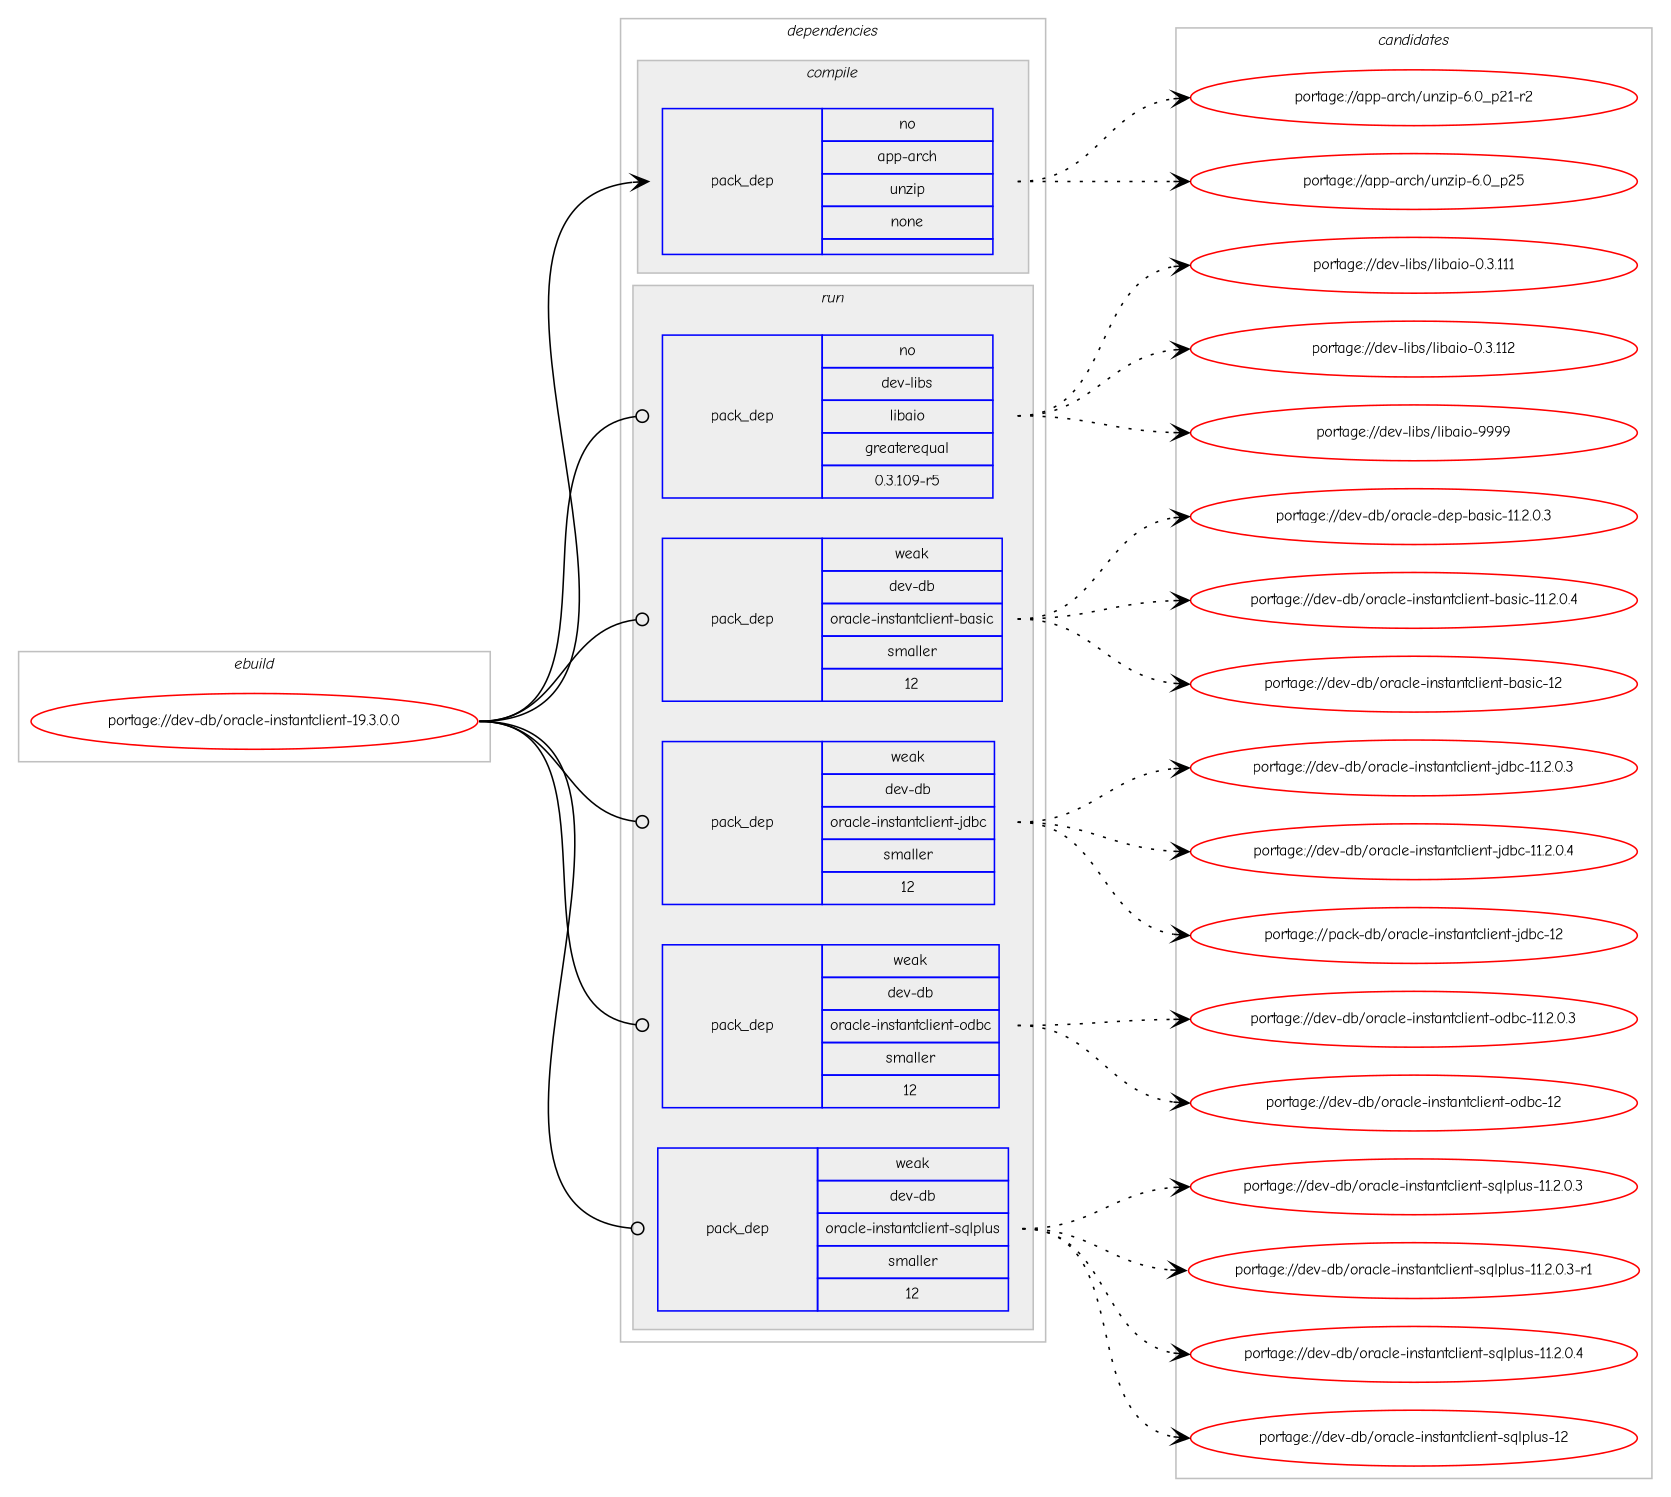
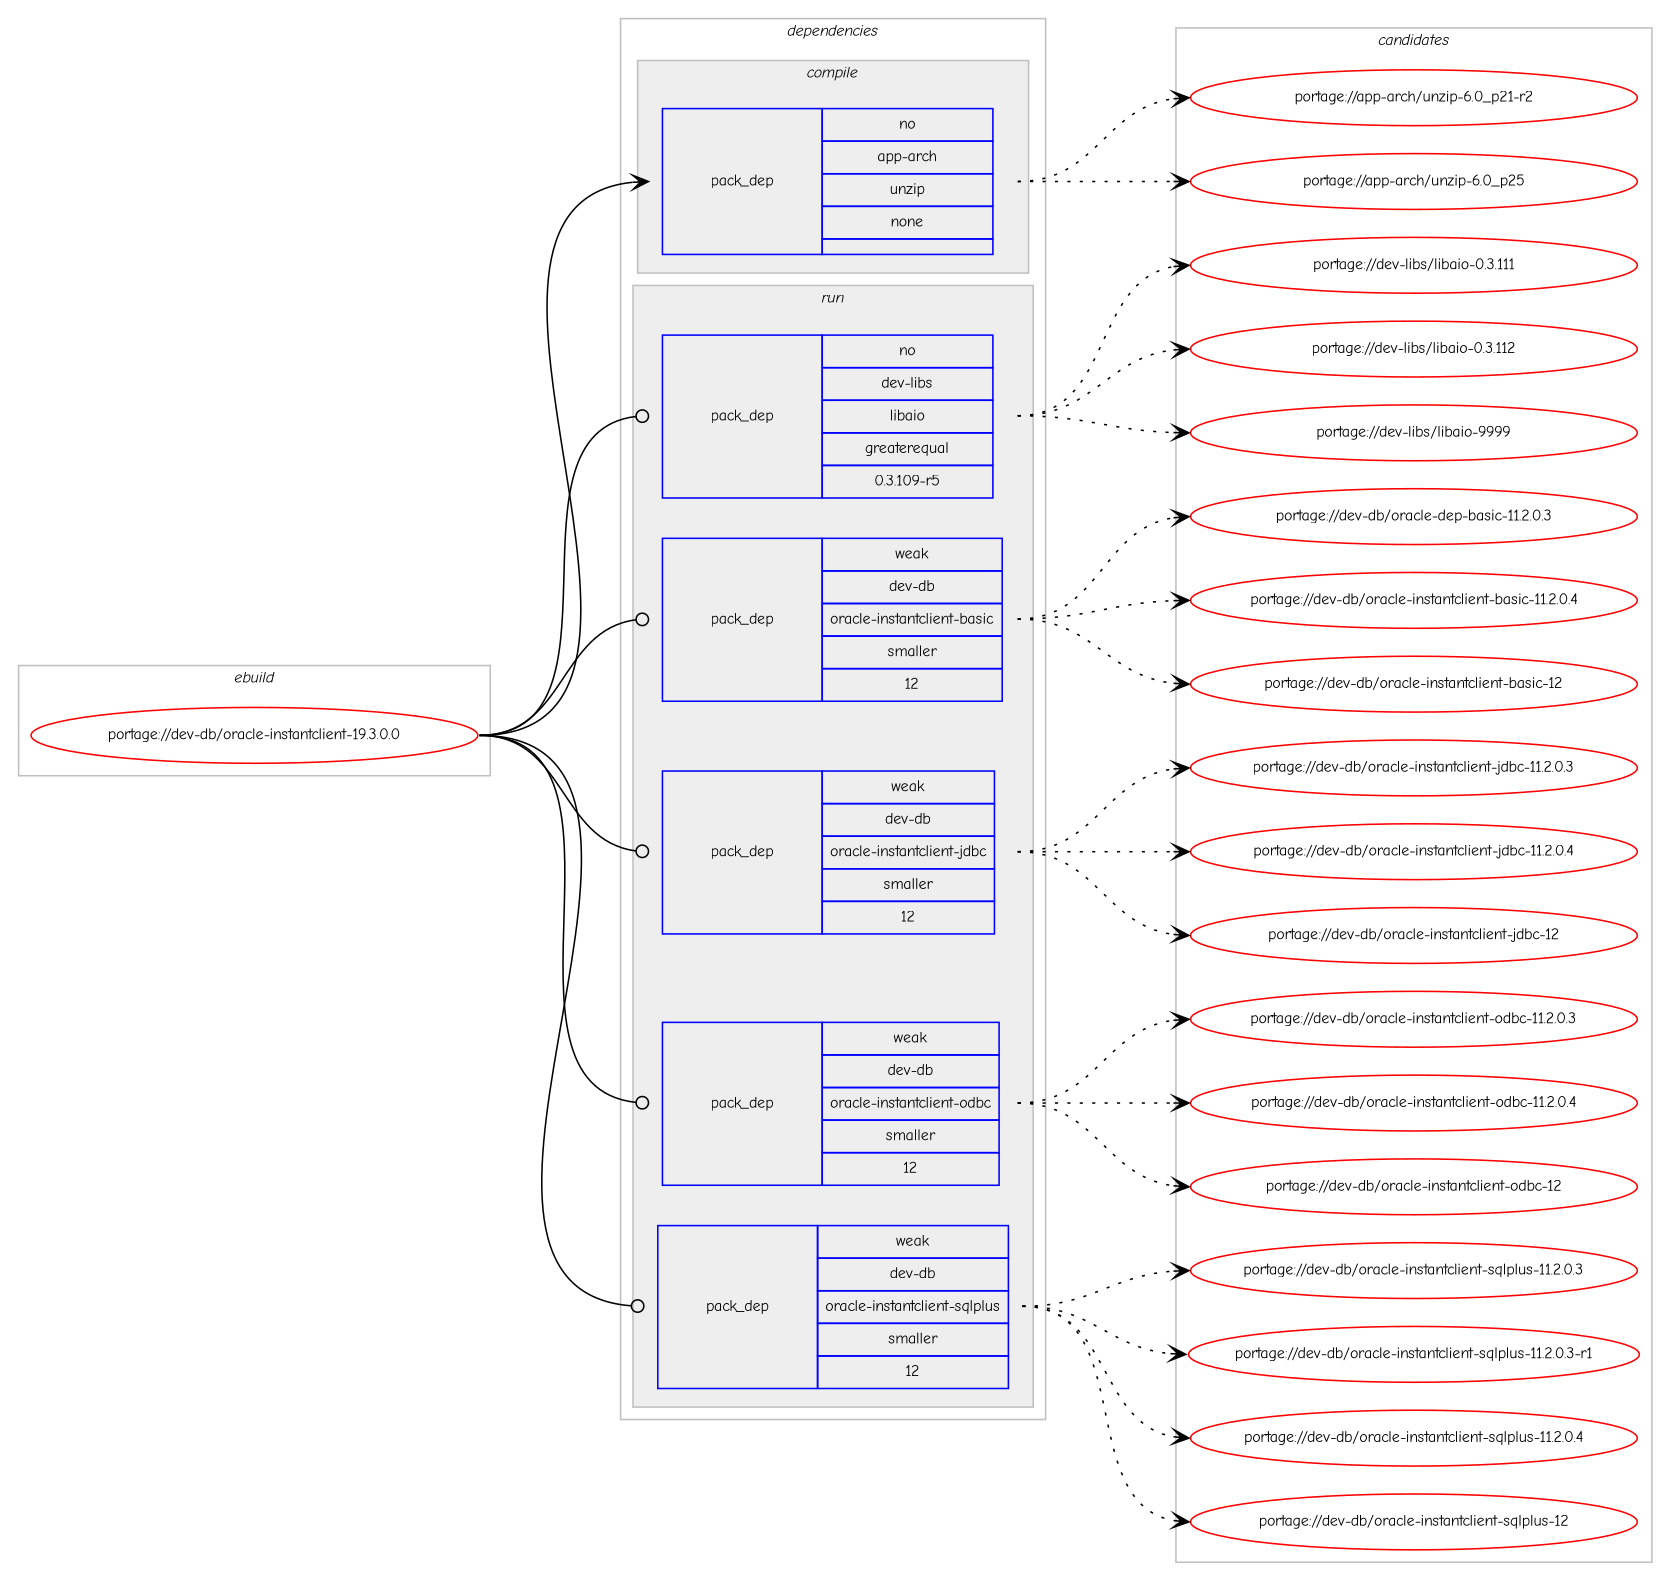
node "portage://pack-db/oracle-instantclient-jdbc-12": label "portage://pack-db/oracle-instantclient-jdbc-12" -> "portage://dev-db/oracle-instantclient-jdbc-12"
node "portage://dev-db/oracle-instantclient-odbc-11.2.0.4": added
